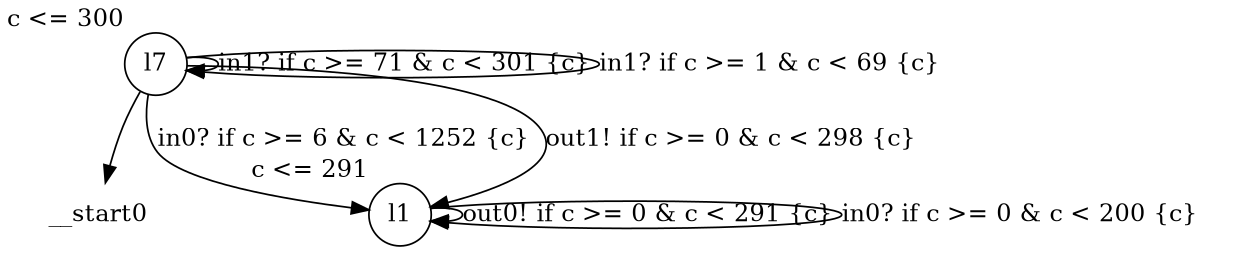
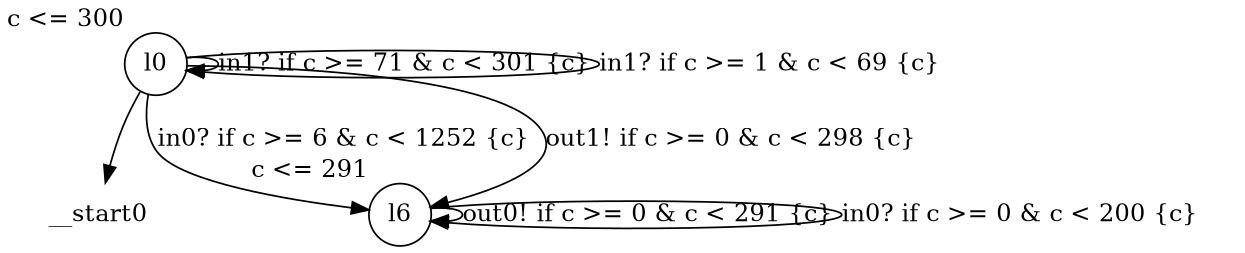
node "l7 c <= 300": label "l7 c <= 300" -> "l0 c <= 300"
node "l1 c <= 291": label "l1 c <= 291" -> "l6 c <= 291"
